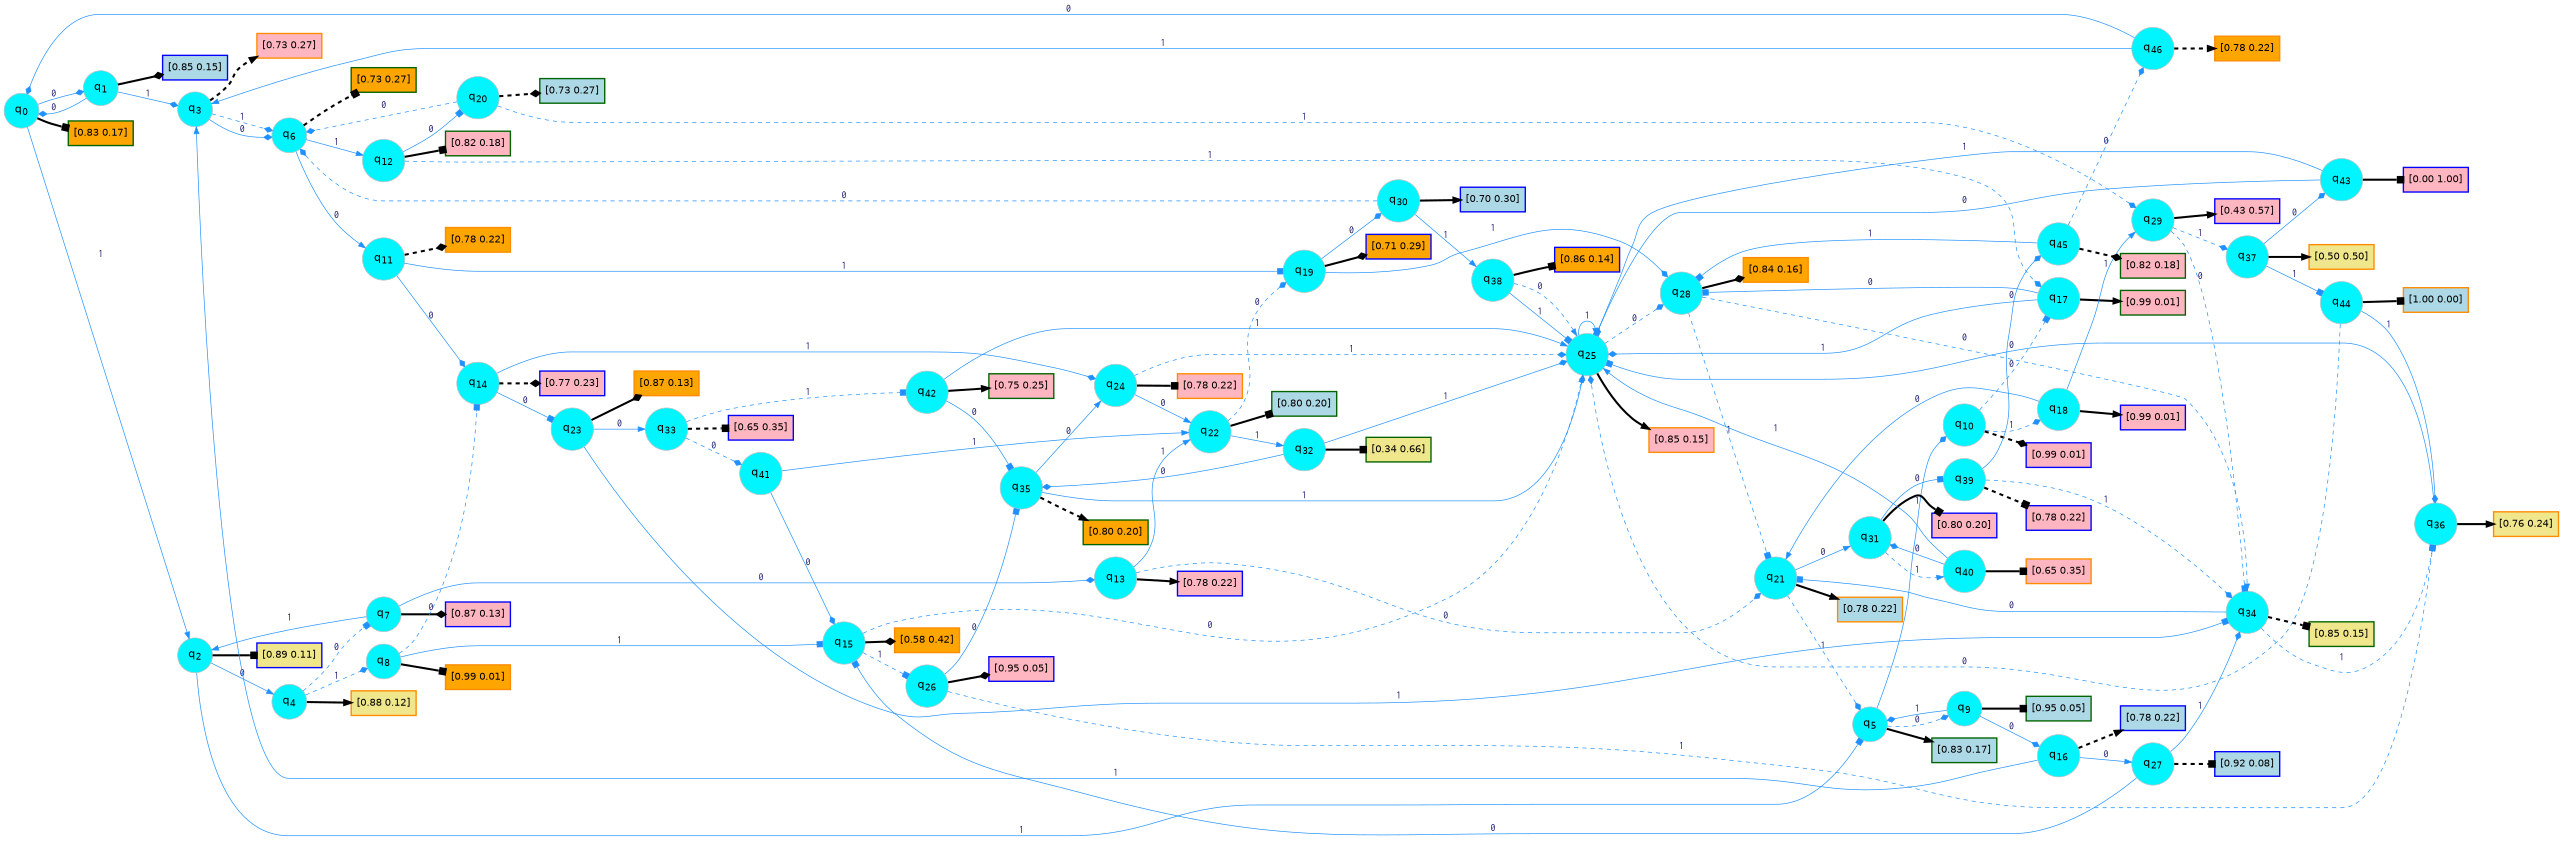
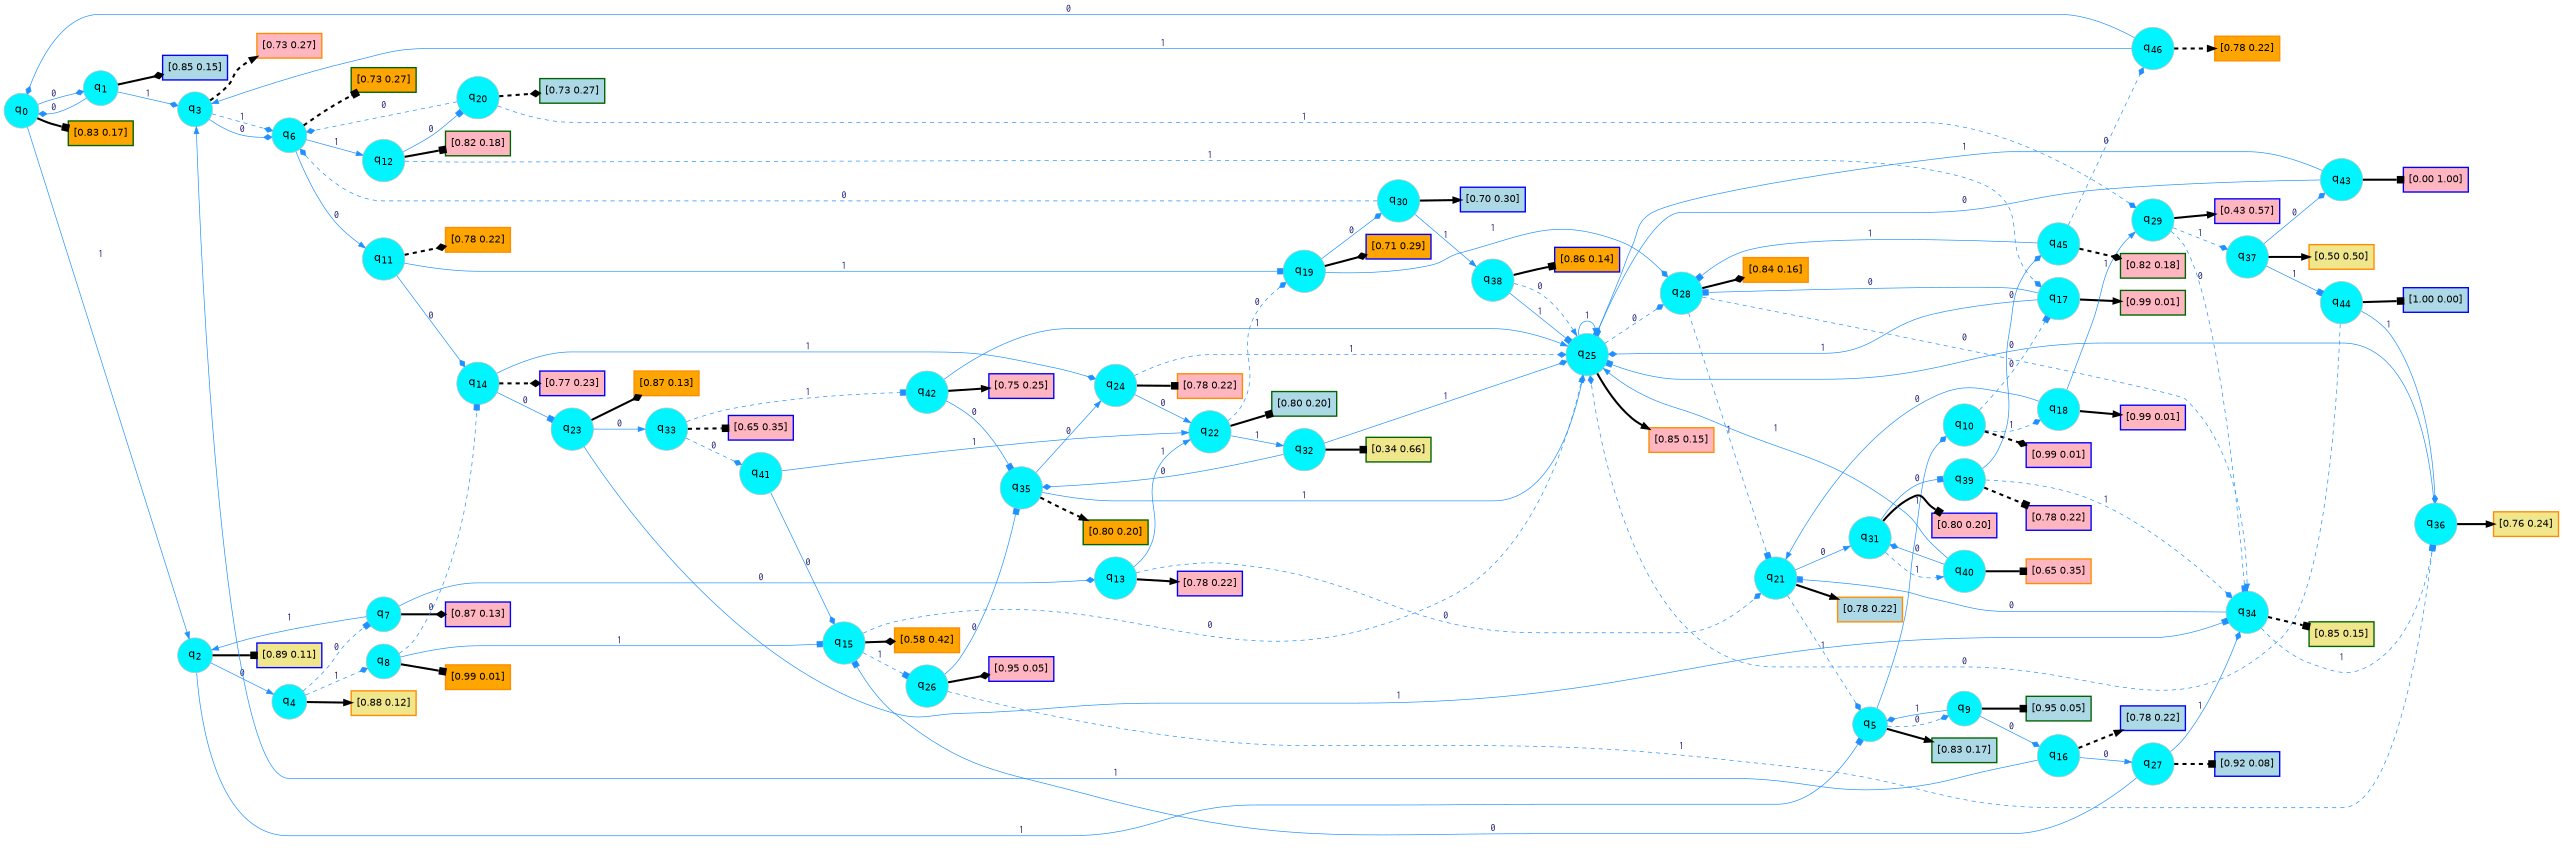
node "[1.00 0.00]": color darkorange -> blue
node "[0.75 0.25]": color darkgreen -> blue
